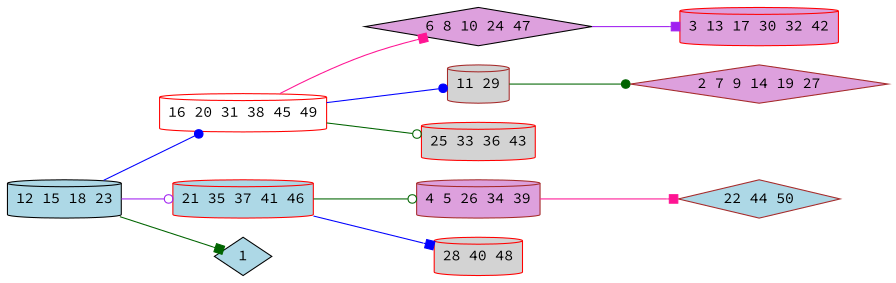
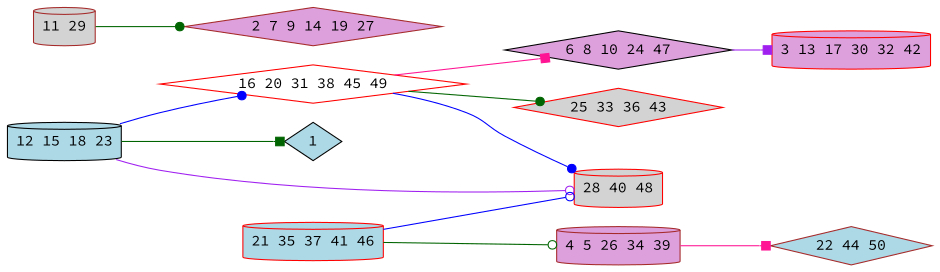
edge "16 20 31 38 45 49" -> "11 29": now "16 20 31 38 45 49" -> "28 40 48"
node "16 20 31 38 45 49": shape cylinder -> diamond
edge "16 20 31 38 45 49" -> "25 33 36 43": arrowhead odot -> dot
node "25 33 36 43": shape cylinder -> diamond
edge "12 15 18 23" -> "21 35 37 41 46": now "12 15 18 23" -> "28 40 48"
edge "21 35 37 41 46" -> "28 40 48": arrowhead box -> odot
